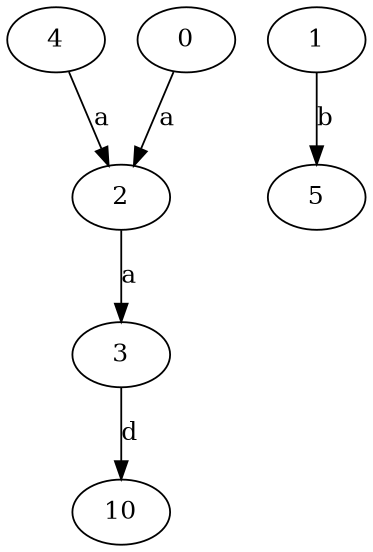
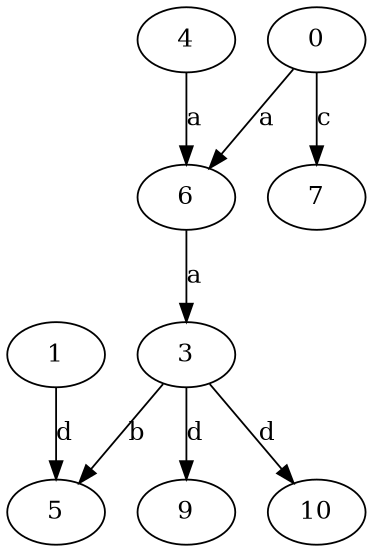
edge "1" -> "5": label "b" -> "d"
node "2": label "2" -> "6"
node "7": added
edge "3" -> "5": added, label "b"
node "9": added
